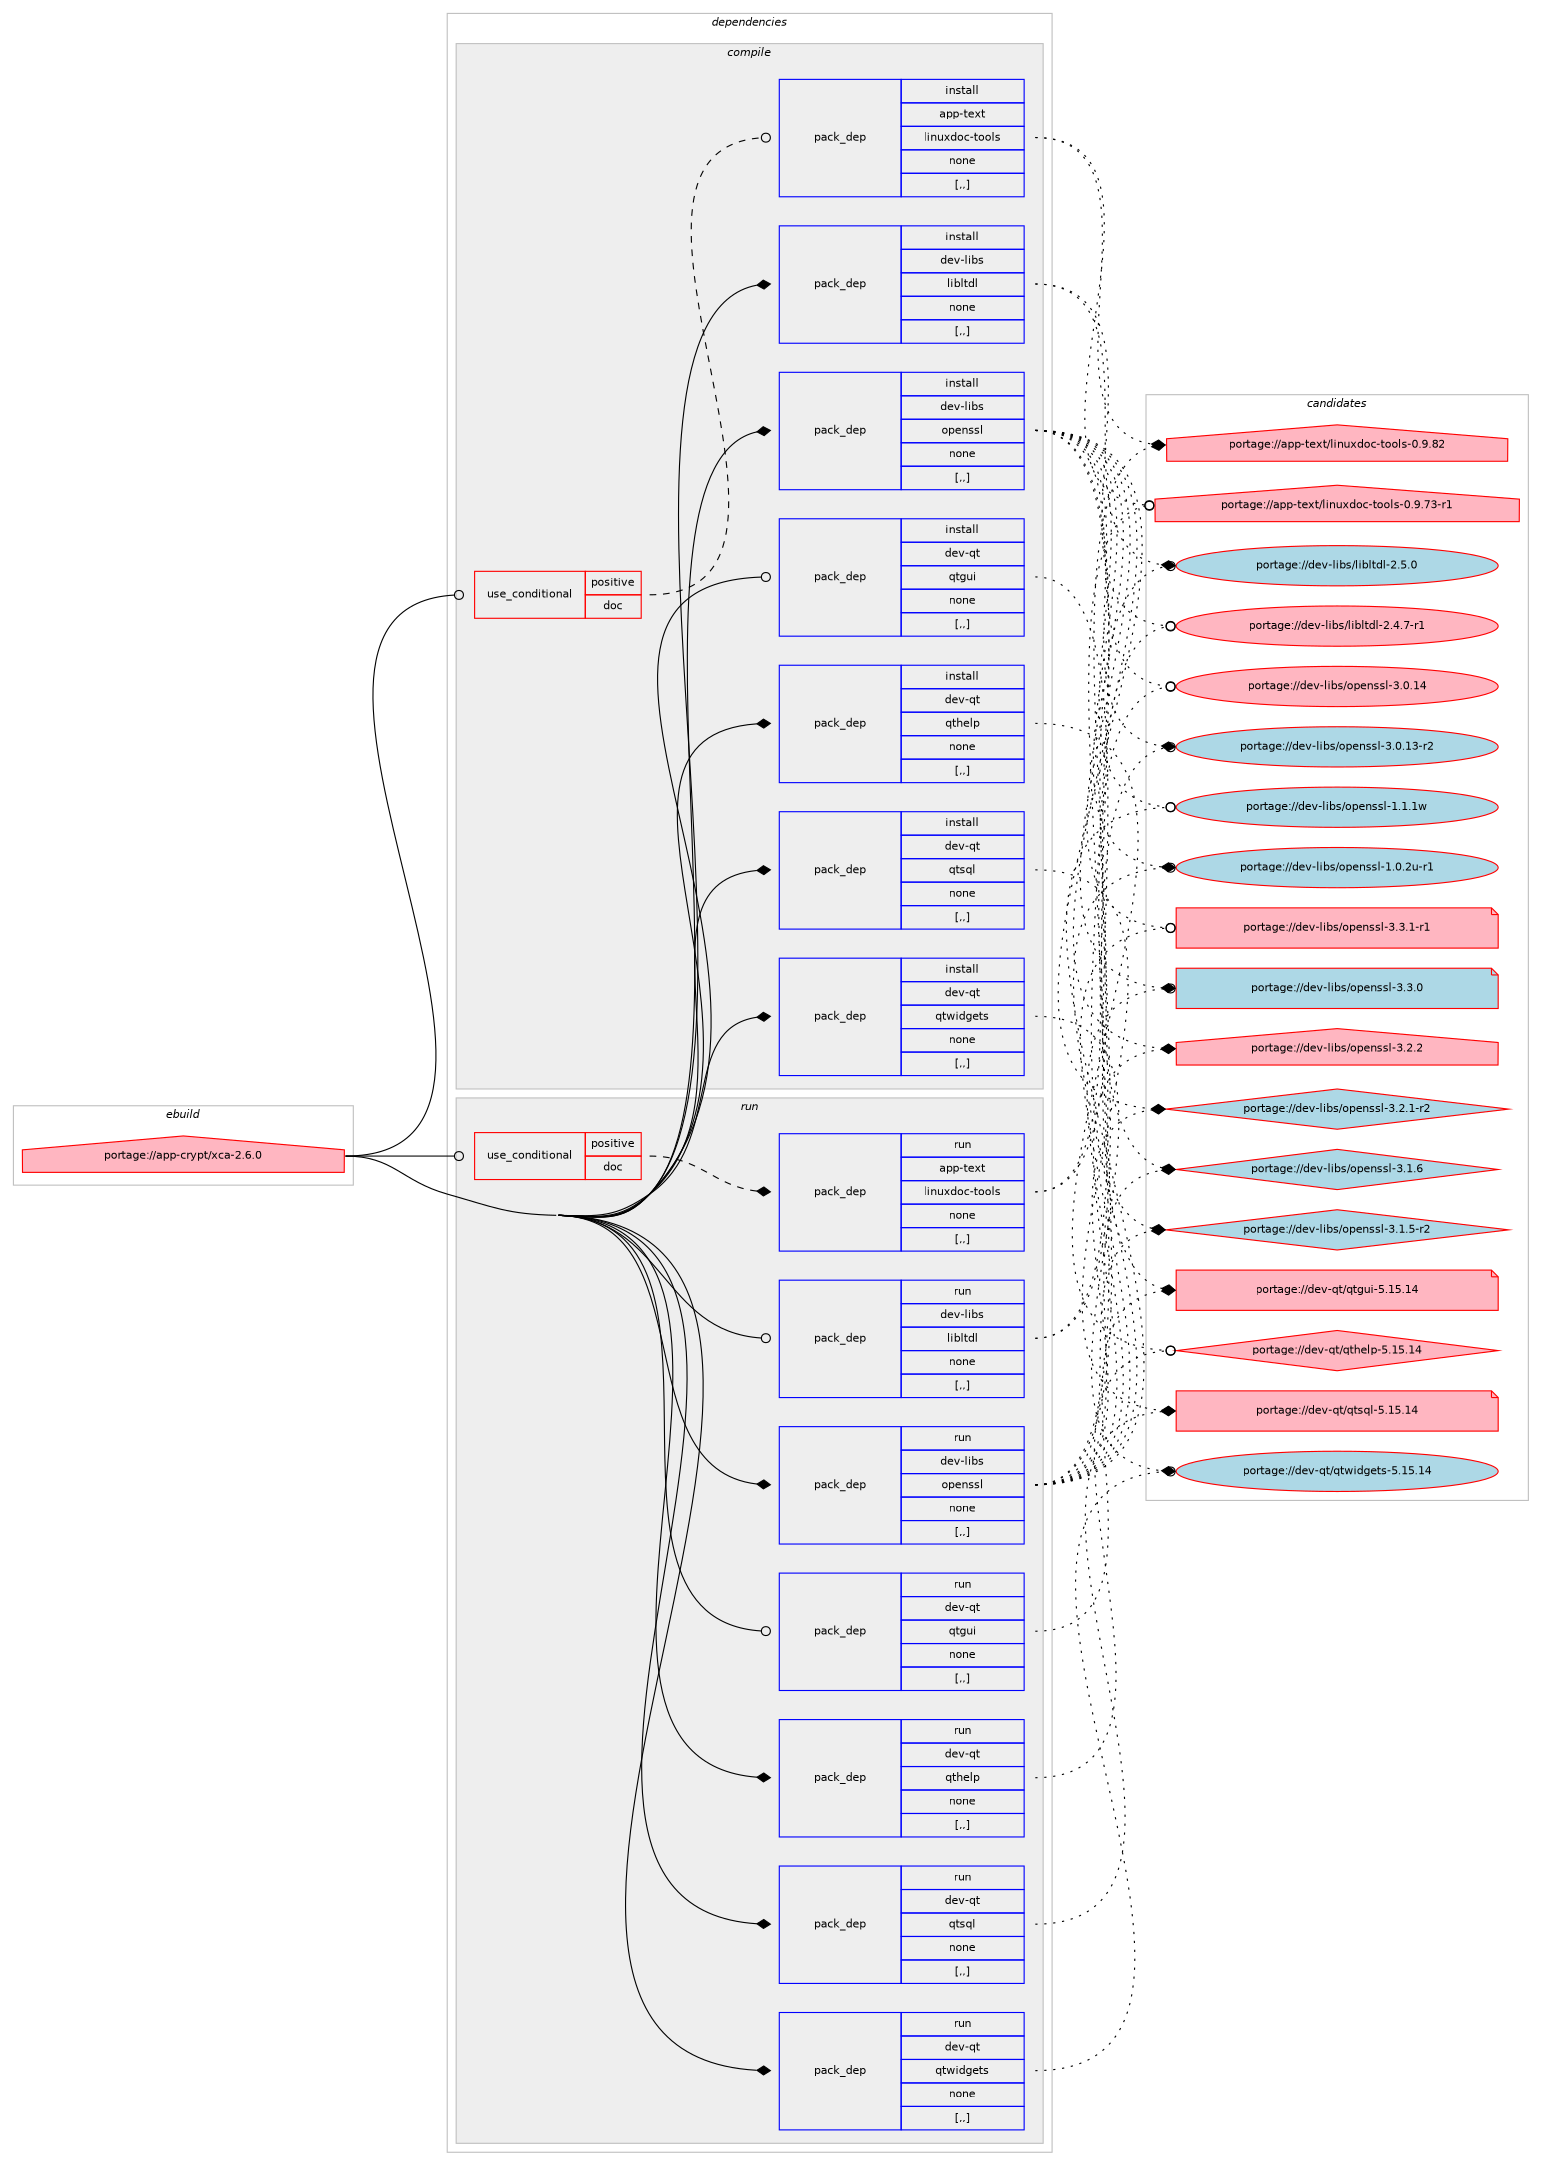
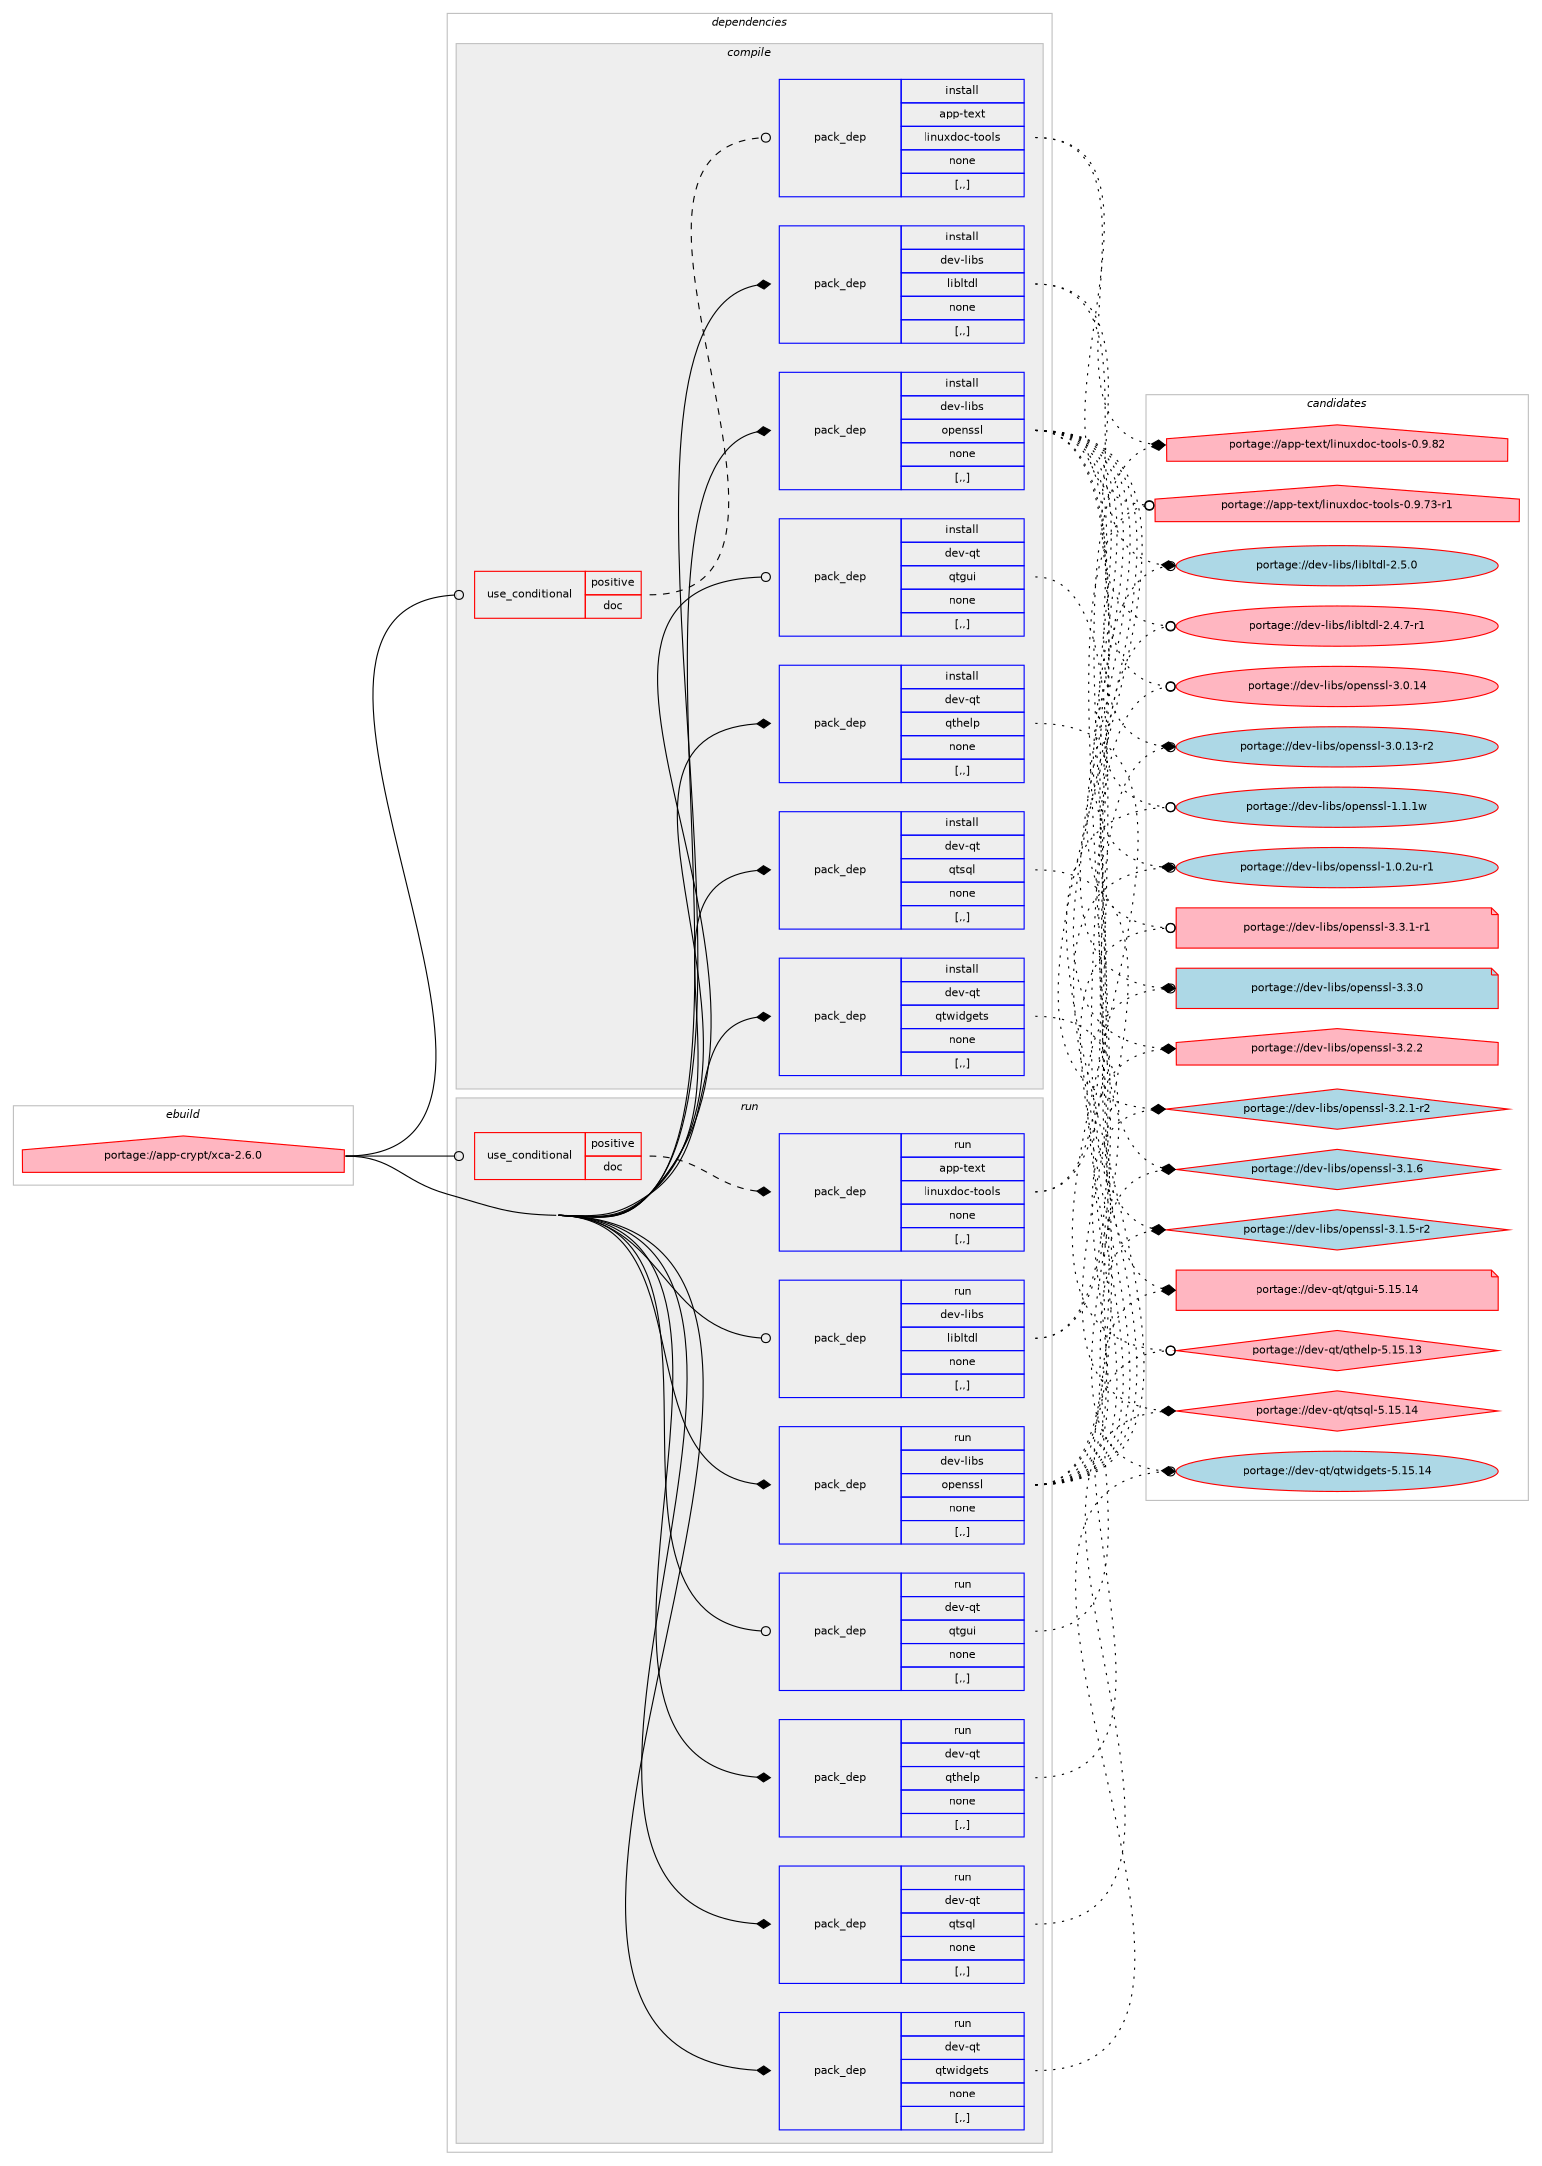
node "portage://dev-qt/qthelp-5.15.14": label "portage://dev-qt/qthelp-5.15.14" -> "portage://dev-qt/qthelp-5.15.13"
node "portage://dev-qt/qtsql-5.15.14": shape note -> diamond
